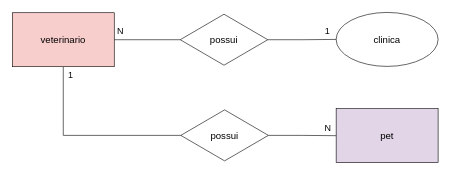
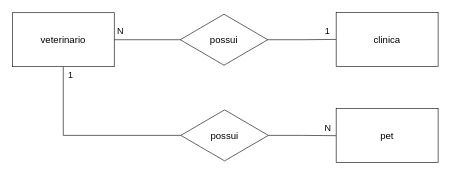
node "clinica": shape ellipse -> rectangle
node "veterinario": fillcolor #f8cecc -> #ffffff
node "pet": fillcolor #e1d5e7 -> #ffffff
